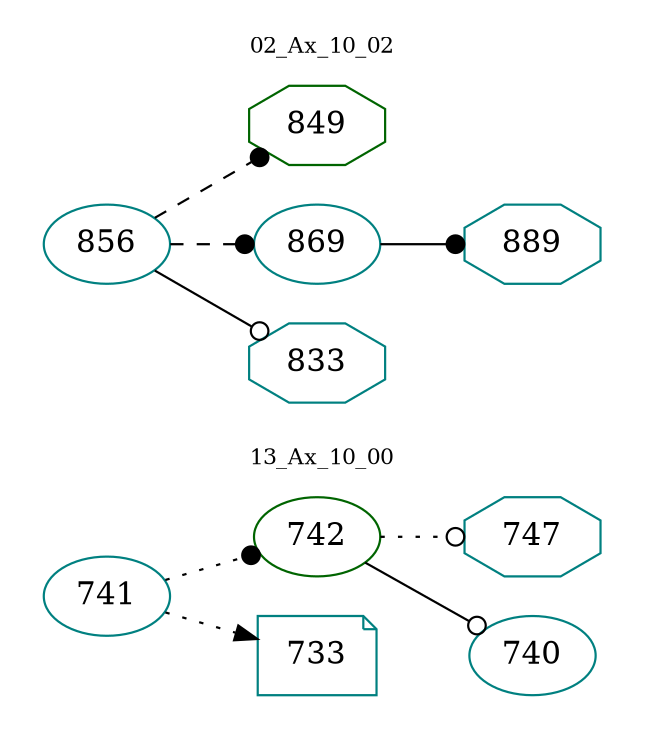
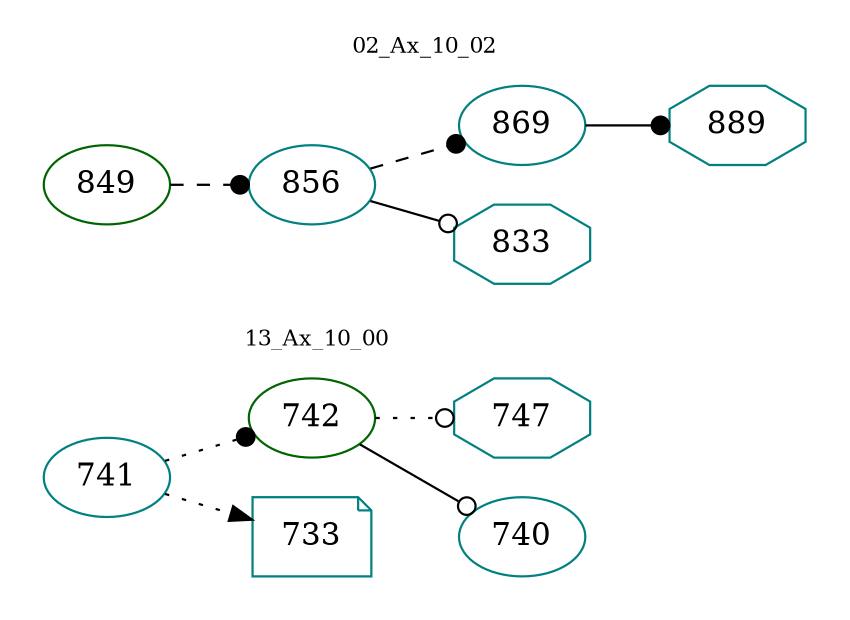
node "849": shape octagon -> ellipse
edge "856" -> "849": reversed
